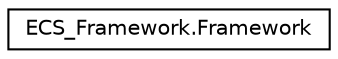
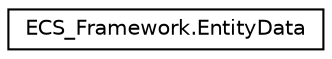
node "ECS_Framework.Framework": label "ECS_Framework.Framework" -> "ECS_Framework.EntityData"
